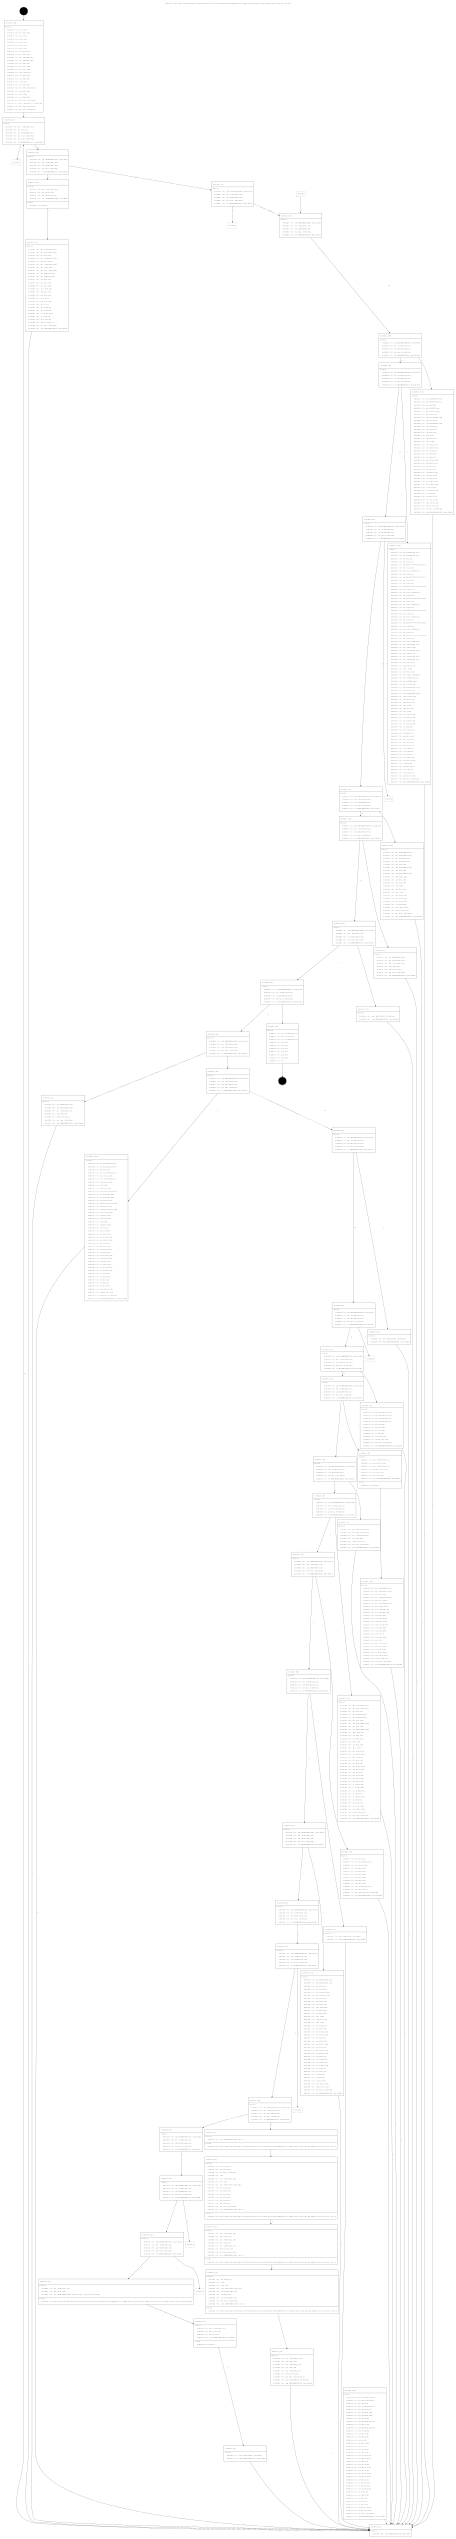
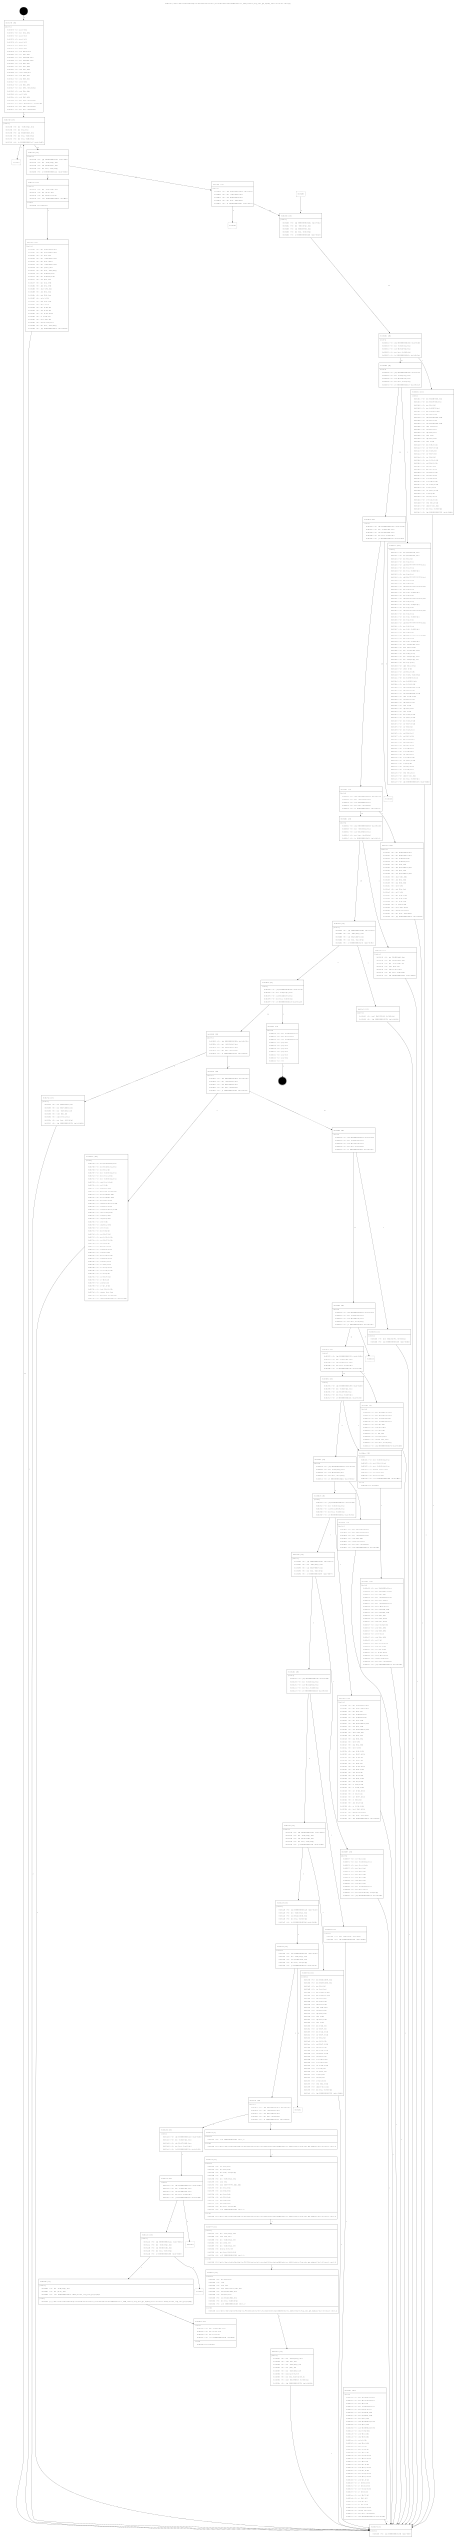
node "0x4020b1 [12]": removed
